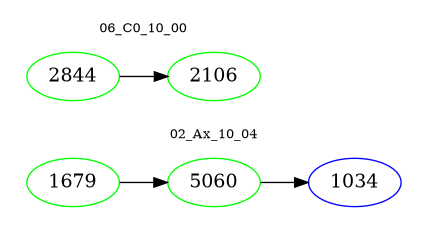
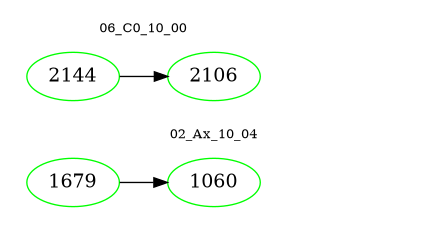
node "2844": label "2844" -> "2144"
node "5060": label "5060" -> "1060"
node "1034": removed
